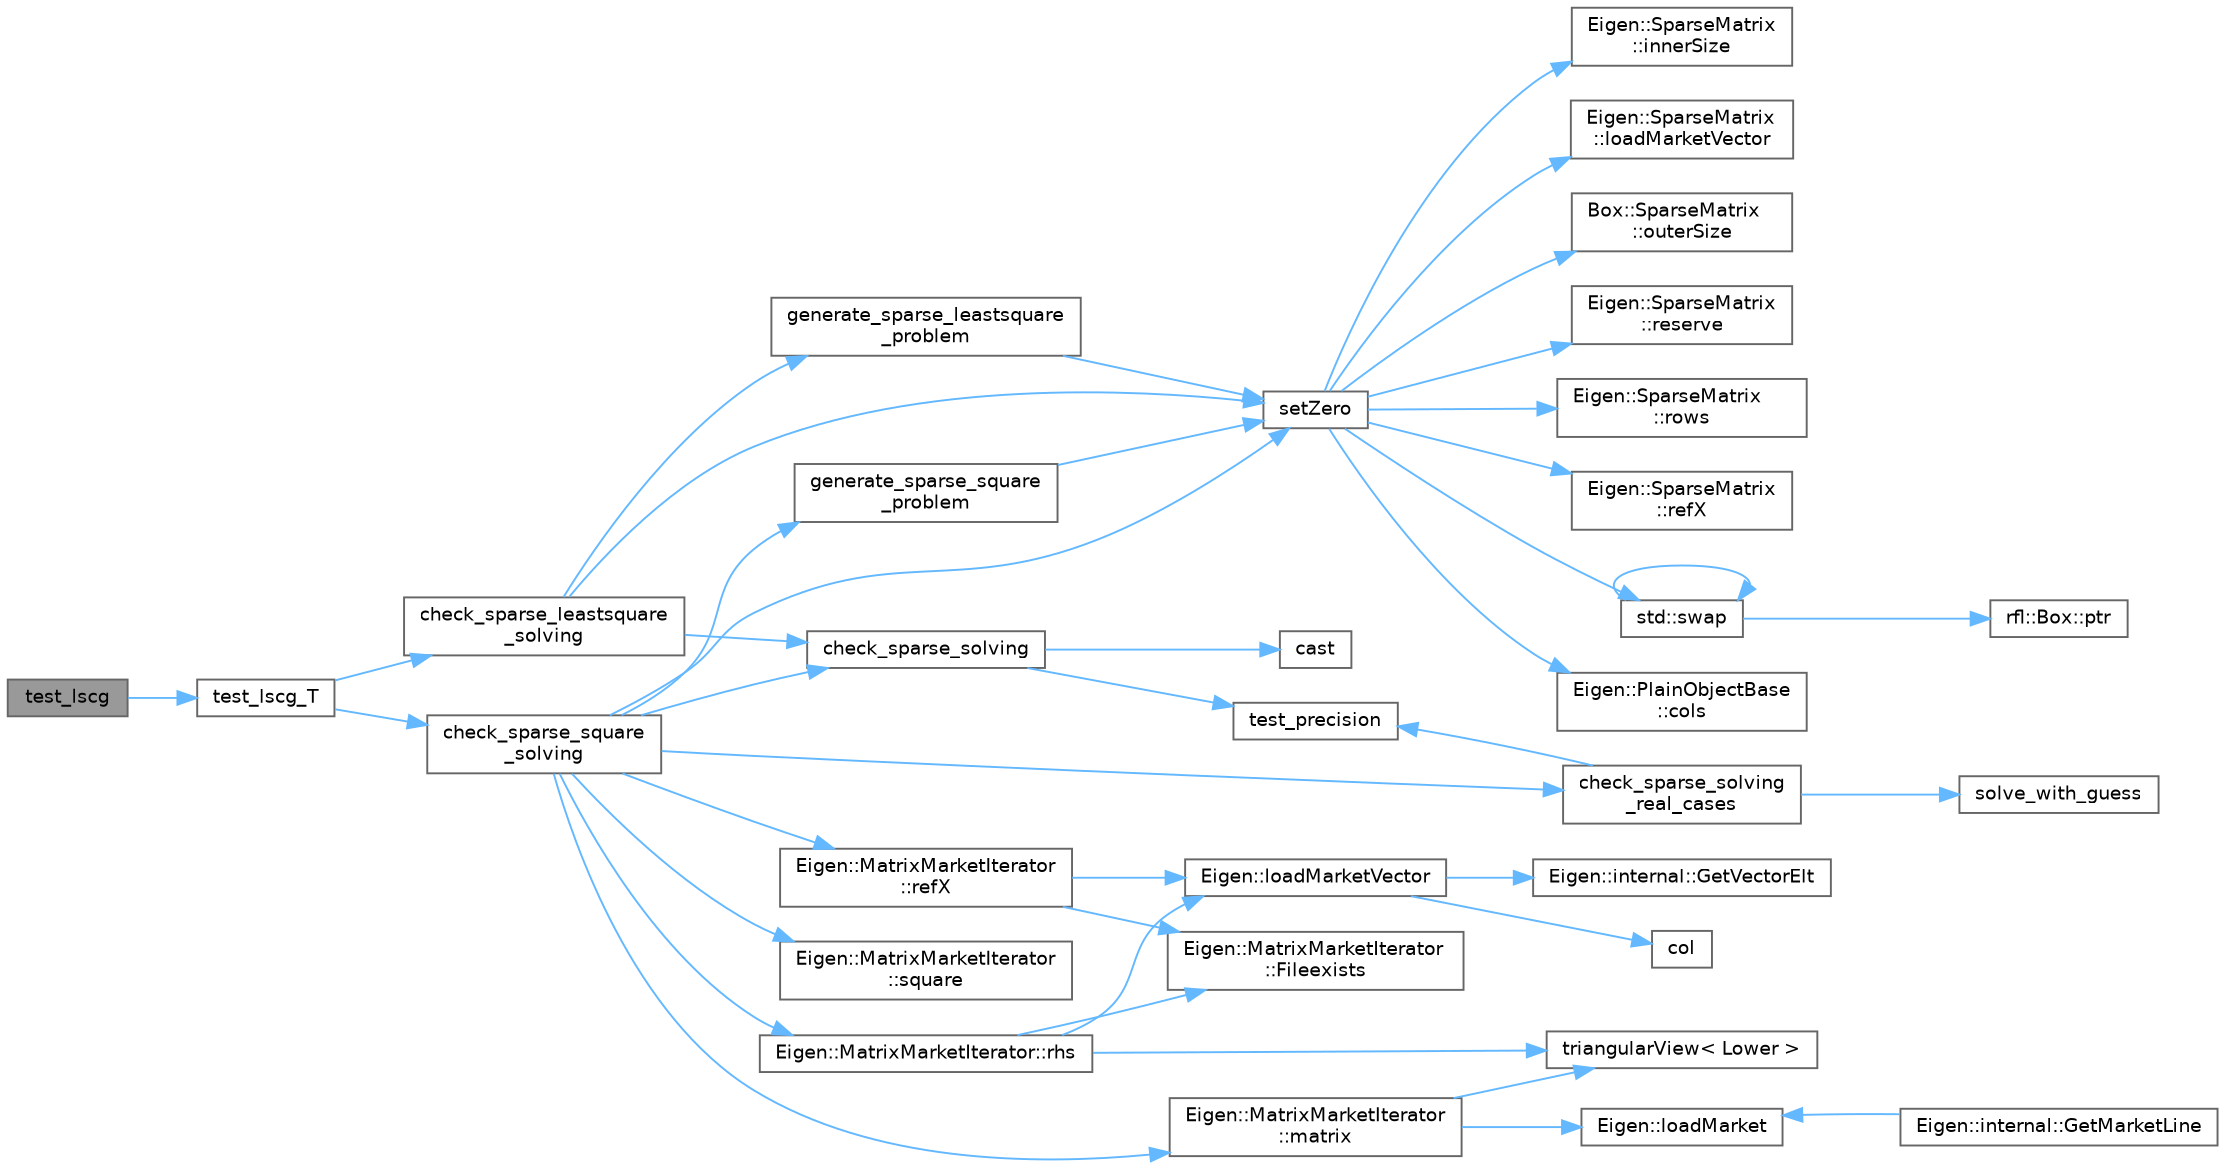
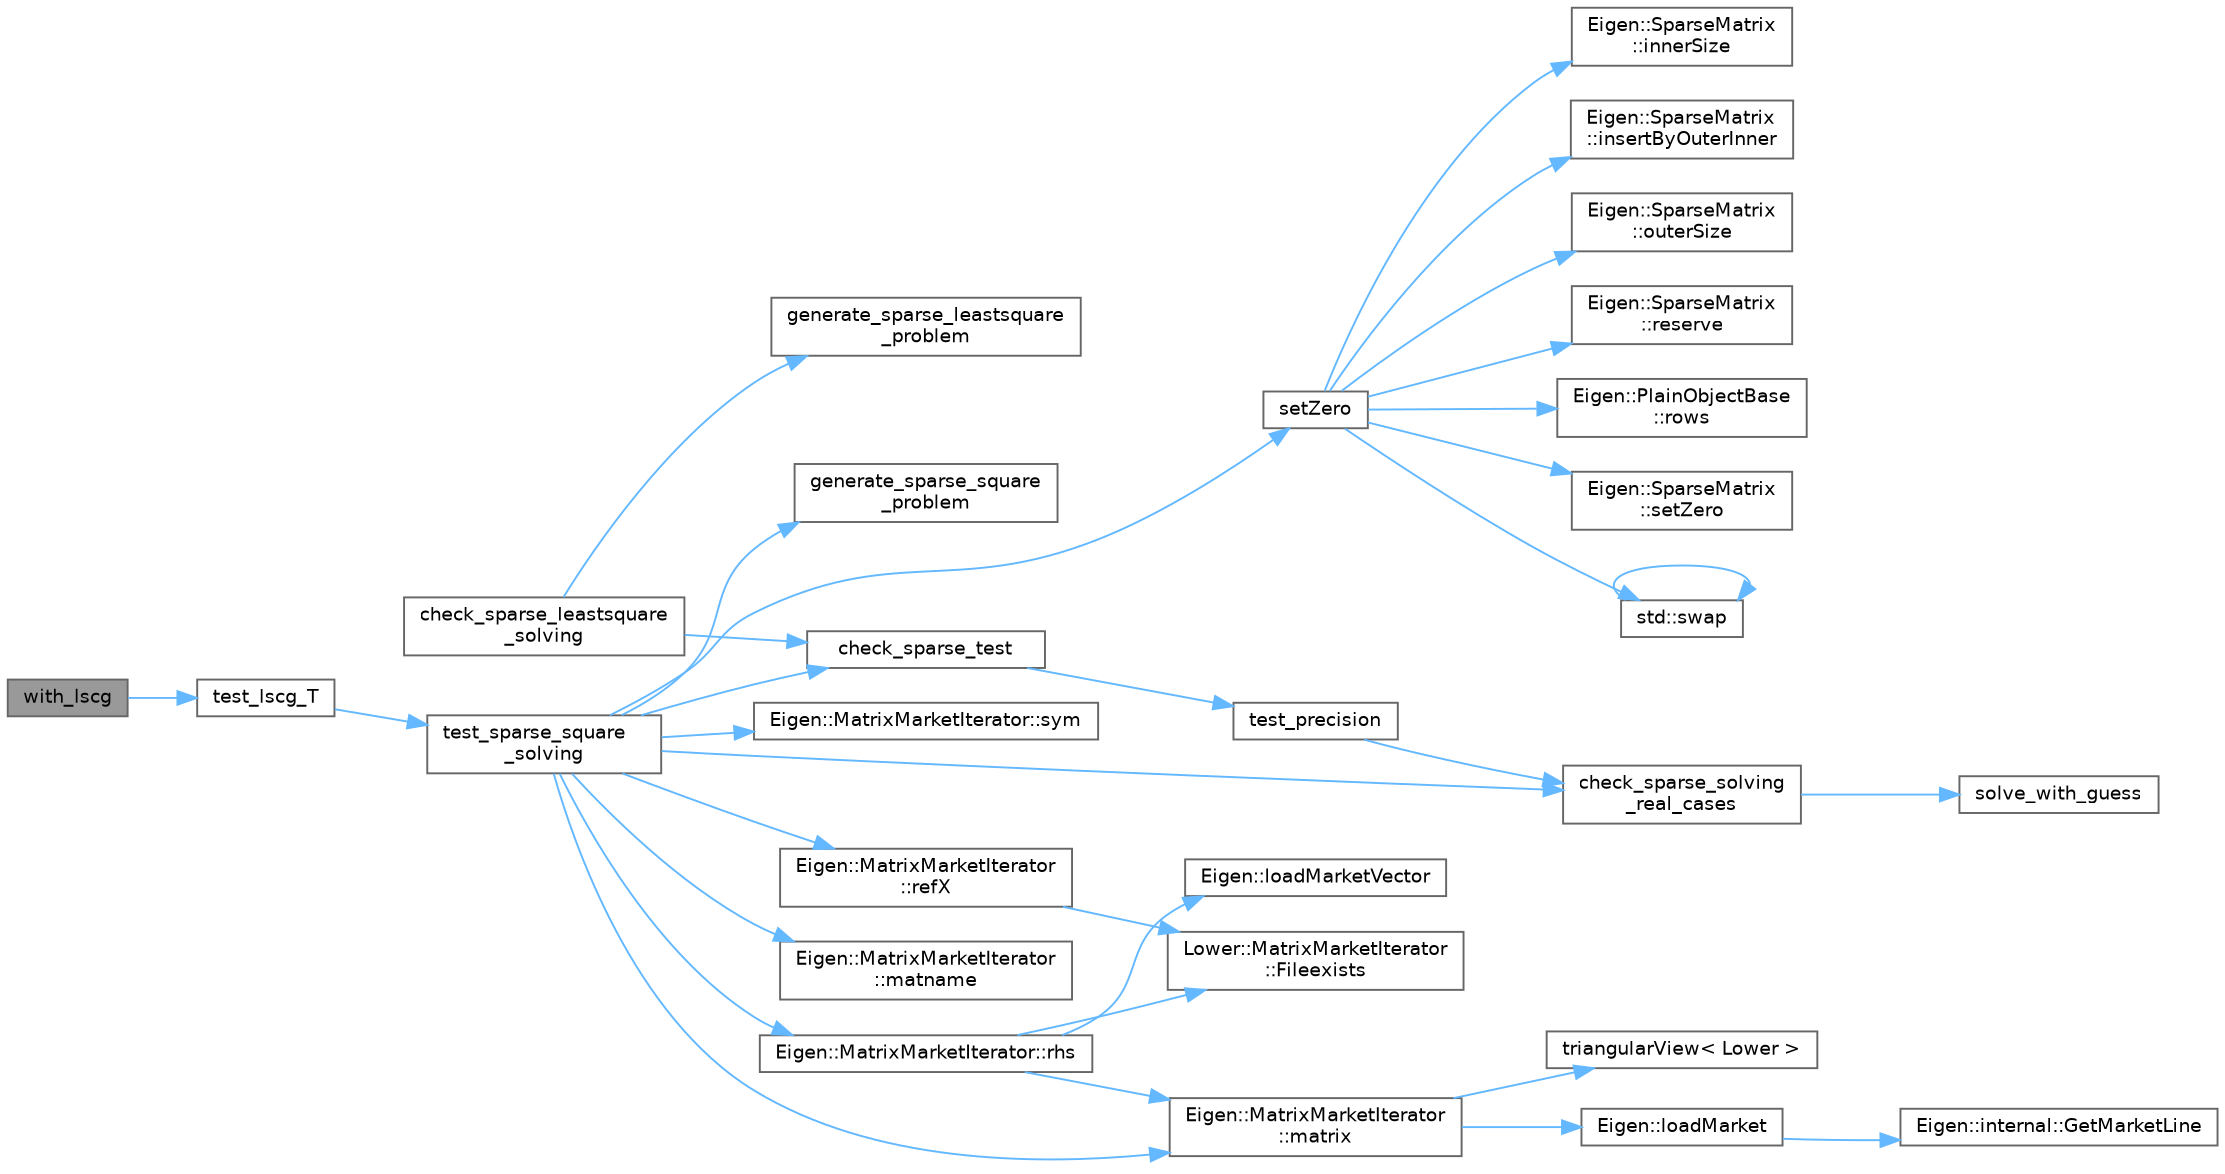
node "Eigen::SparseMatrix ::loadMarketVector": label "Eigen::SparseMatrix ::loadMarketVector" -> "Eigen::SparseMatrix ::insertByOuterInner"
node "Box::SparseMatrix ::outerSize": label "Box::SparseMatrix ::outerSize" -> "Eigen::SparseMatrix ::outerSize"
edge "generate_sparse_leastsquare _problem" -> "setZero": removed
node "Eigen::SparseMatrix ::rows": label "Eigen::SparseMatrix ::rows" -> "Eigen::PlainObjectBase ::rows"
edge "check_sparse_leastsquare _solving" -> "setZero": removed
edge "generate_sparse_square _problem" -> "setZero": removed
node "Eigen::SparseMatrix ::refX": label "Eigen::SparseMatrix ::refX" -> "Eigen::SparseMatrix ::setZero"
node "rfl::Box::ptr": removed
node "check_sparse_solving": label "check_sparse_solving" -> "check_sparse_test"
node "cast": removed
edge "test_lscg_T" -> "check_sparse_leastsquare _solving": removed
node "test_lscg": label "test_lscg" -> "with_lscg"
node "Eigen::PlainObjectBase ::cols": removed
node "Eigen::MatrixMarketIterator::sym": added
node "check_sparse_square _solving": label "check_sparse_square _solving" -> "test_sparse_square _solving"
edge "check_sparse_solving _real_cases" -> "test_precision": reversed
edge "Eigen::MatrixMarketIterator ::refX" -> "Eigen::loadMarketVector": removed
node "Eigen::internal::GetVectorElt": removed
node "col": removed
node "Eigen::MatrixMarketIterator ::Fileexists": label "Eigen::MatrixMarketIterator ::Fileexists" -> "Lower::MatrixMarketIterator ::Fileexists"
node "Eigen::MatrixMarketIterator ::square": label "Eigen::MatrixMarketIterator ::square" -> "Eigen::MatrixMarketIterator ::matname"
edge "Eigen::MatrixMarketIterator::rhs" -> "triangularView< Lower >": now "Eigen::MatrixMarketIterator::rhs" -> "Eigen::MatrixMarketIterator ::matrix"
edge "Eigen::internal::GetMarketLine" -> "Eigen::loadMarket": reversed
